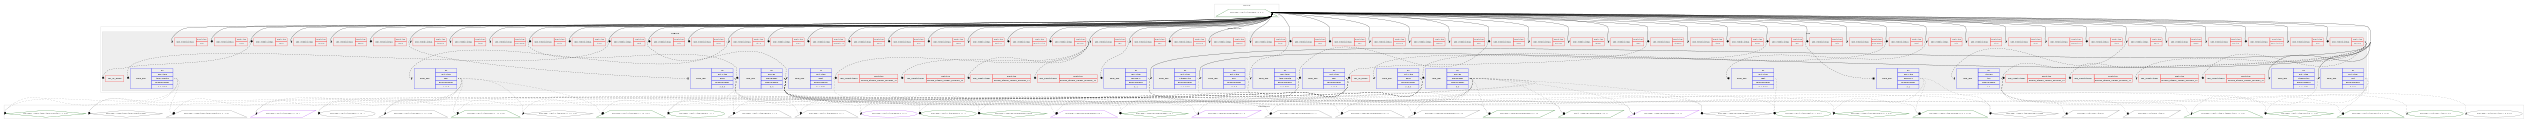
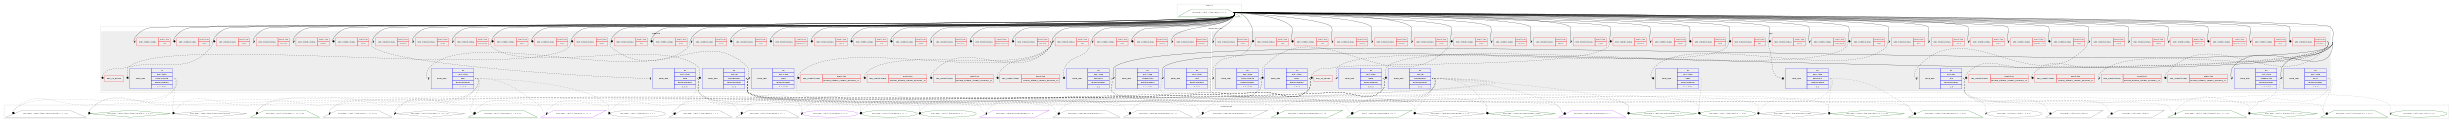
node "portage://dev-db/postgresql-12.18": removed
